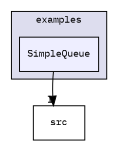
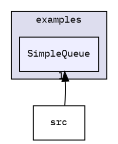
edge "SimpleQueue" -> "src": reversed
